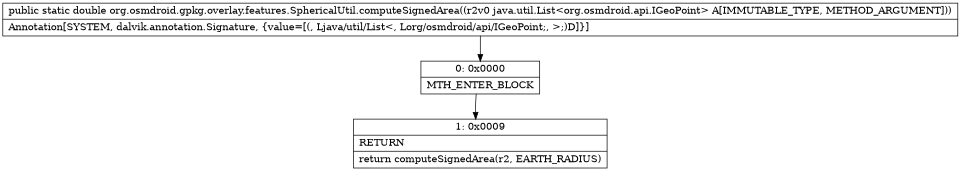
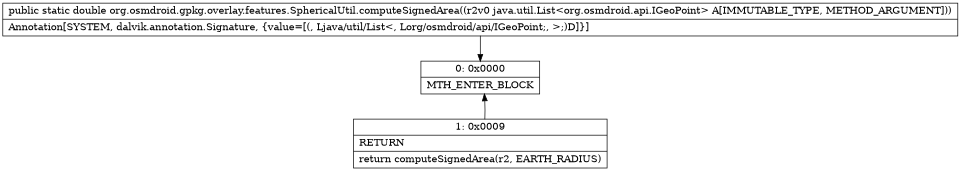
edge "0: 0x0000" -> "1: 0x0009": reversed
